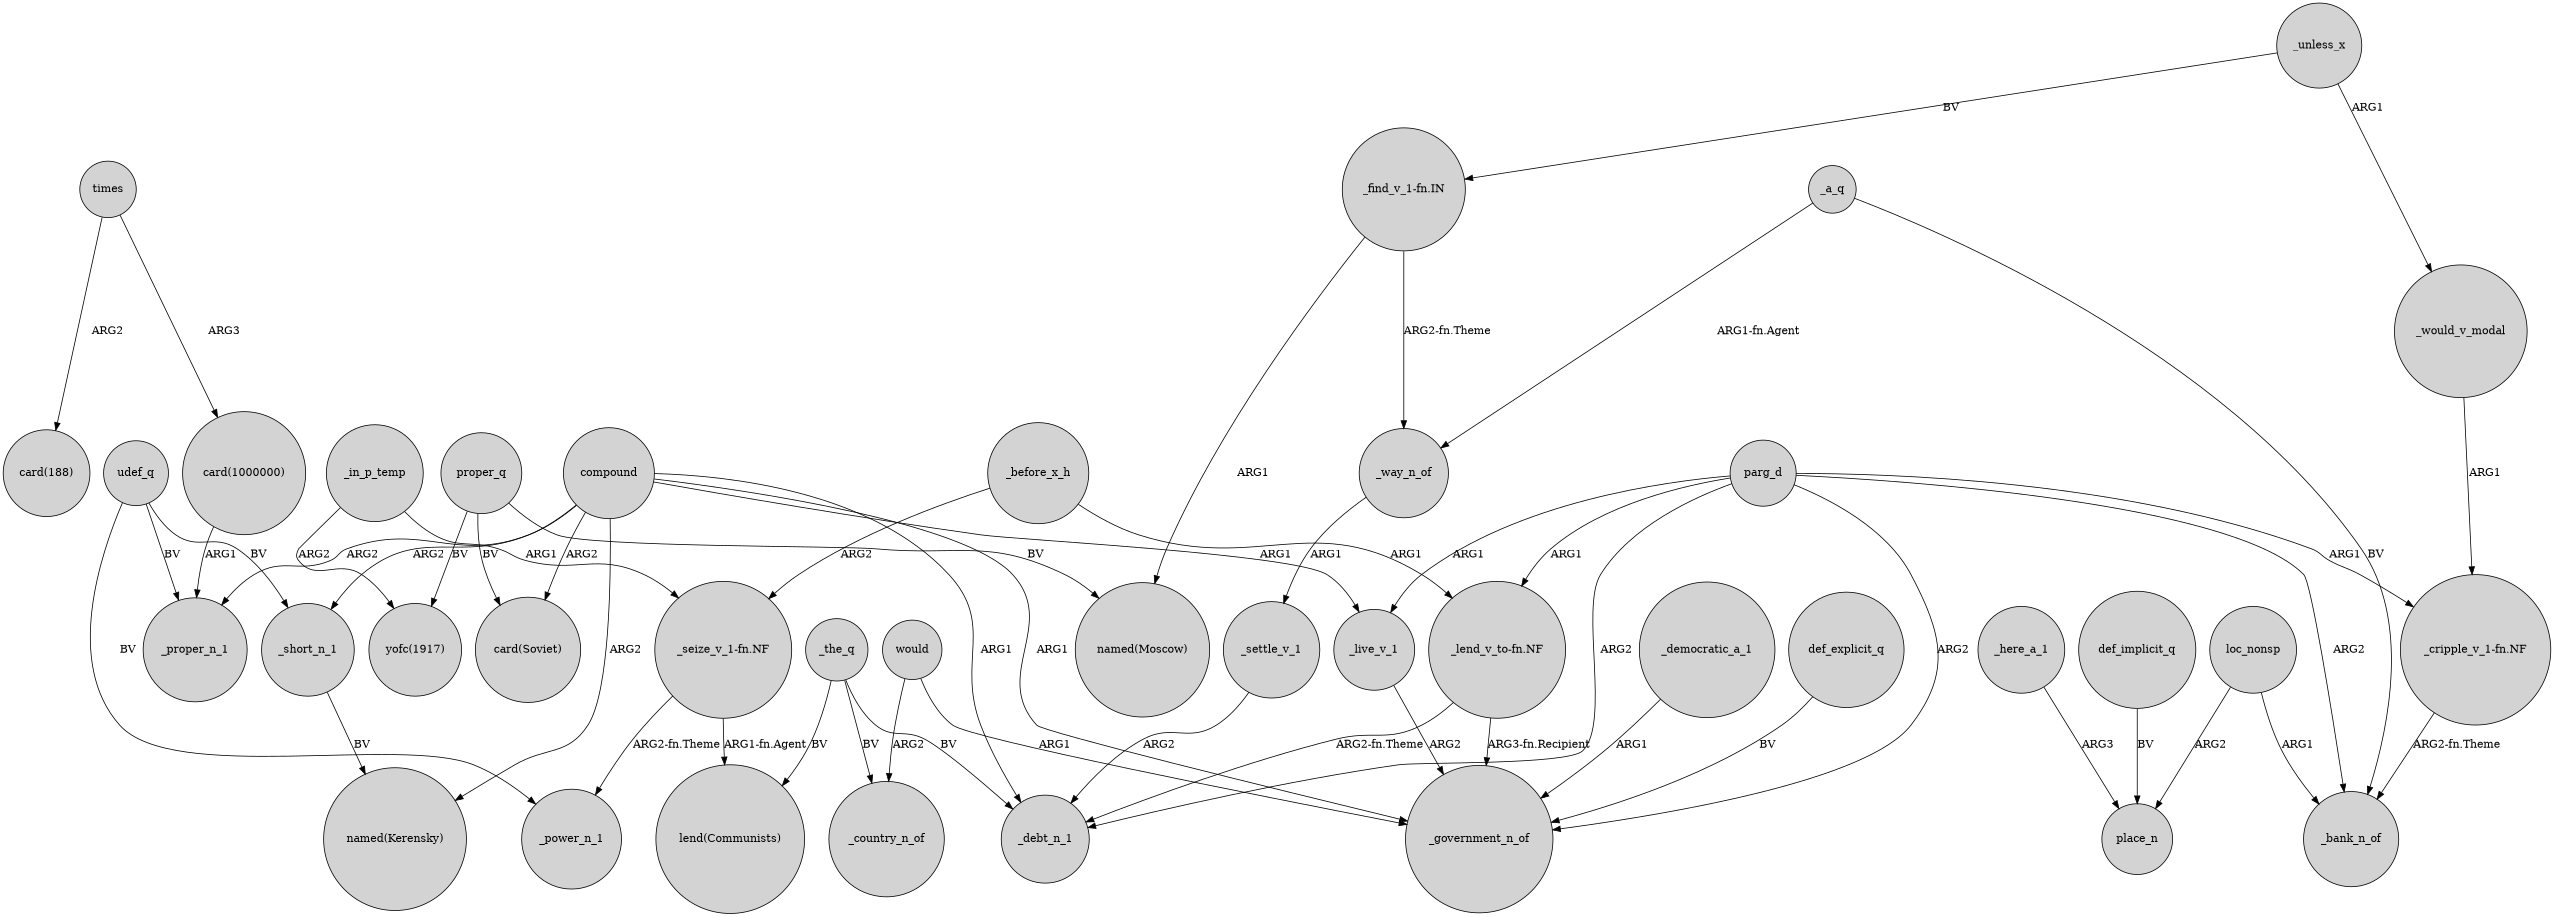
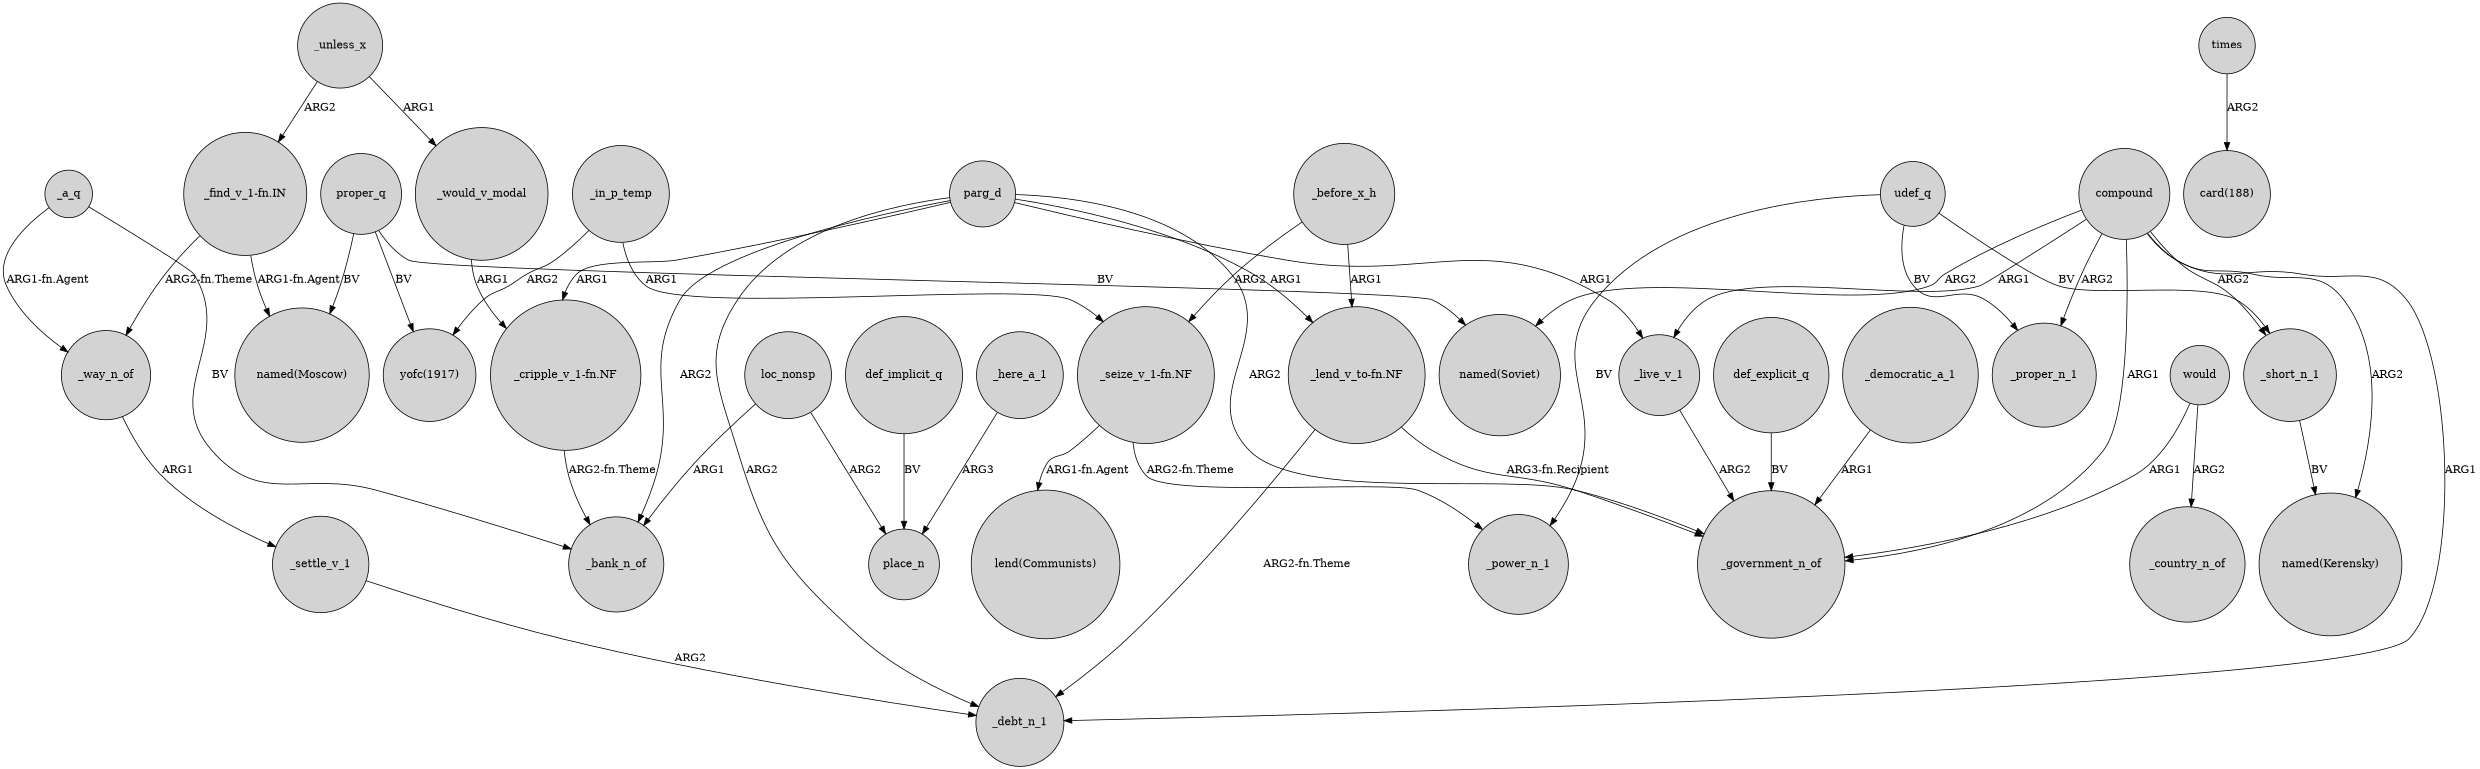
edge "_unless_x" -> "_find_v_1-fn.IN": label "BV" -> "ARG2"
node "card(1000000)": removed
edge "_find_v_1-fn.IN" -> "named(Moscow)": label "ARG1" -> "ARG1-fn.Agent"
node "card(Soviet)": label "card(Soviet)" -> "named(Soviet)"
node "_the_q": removed
